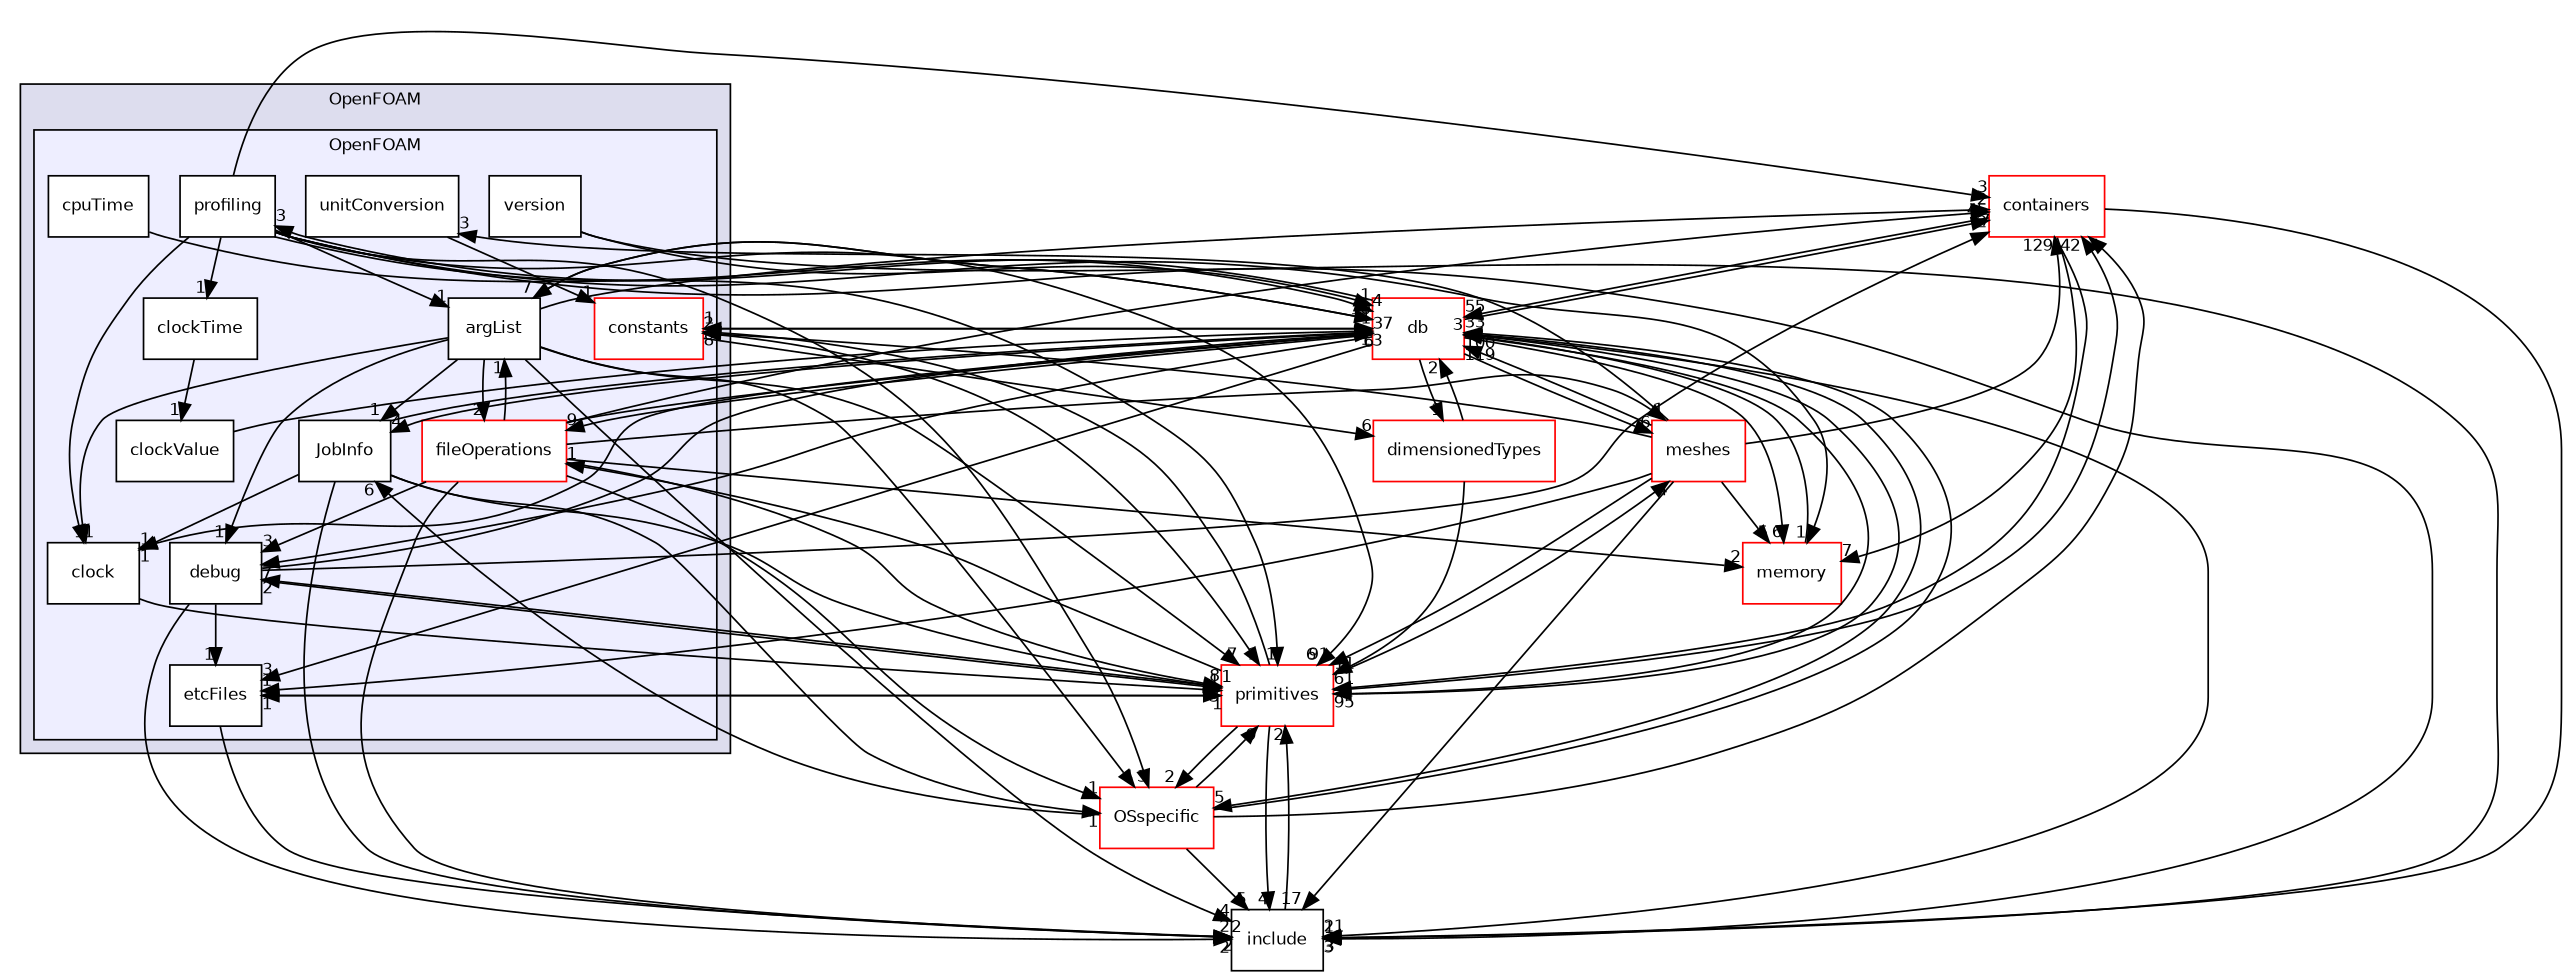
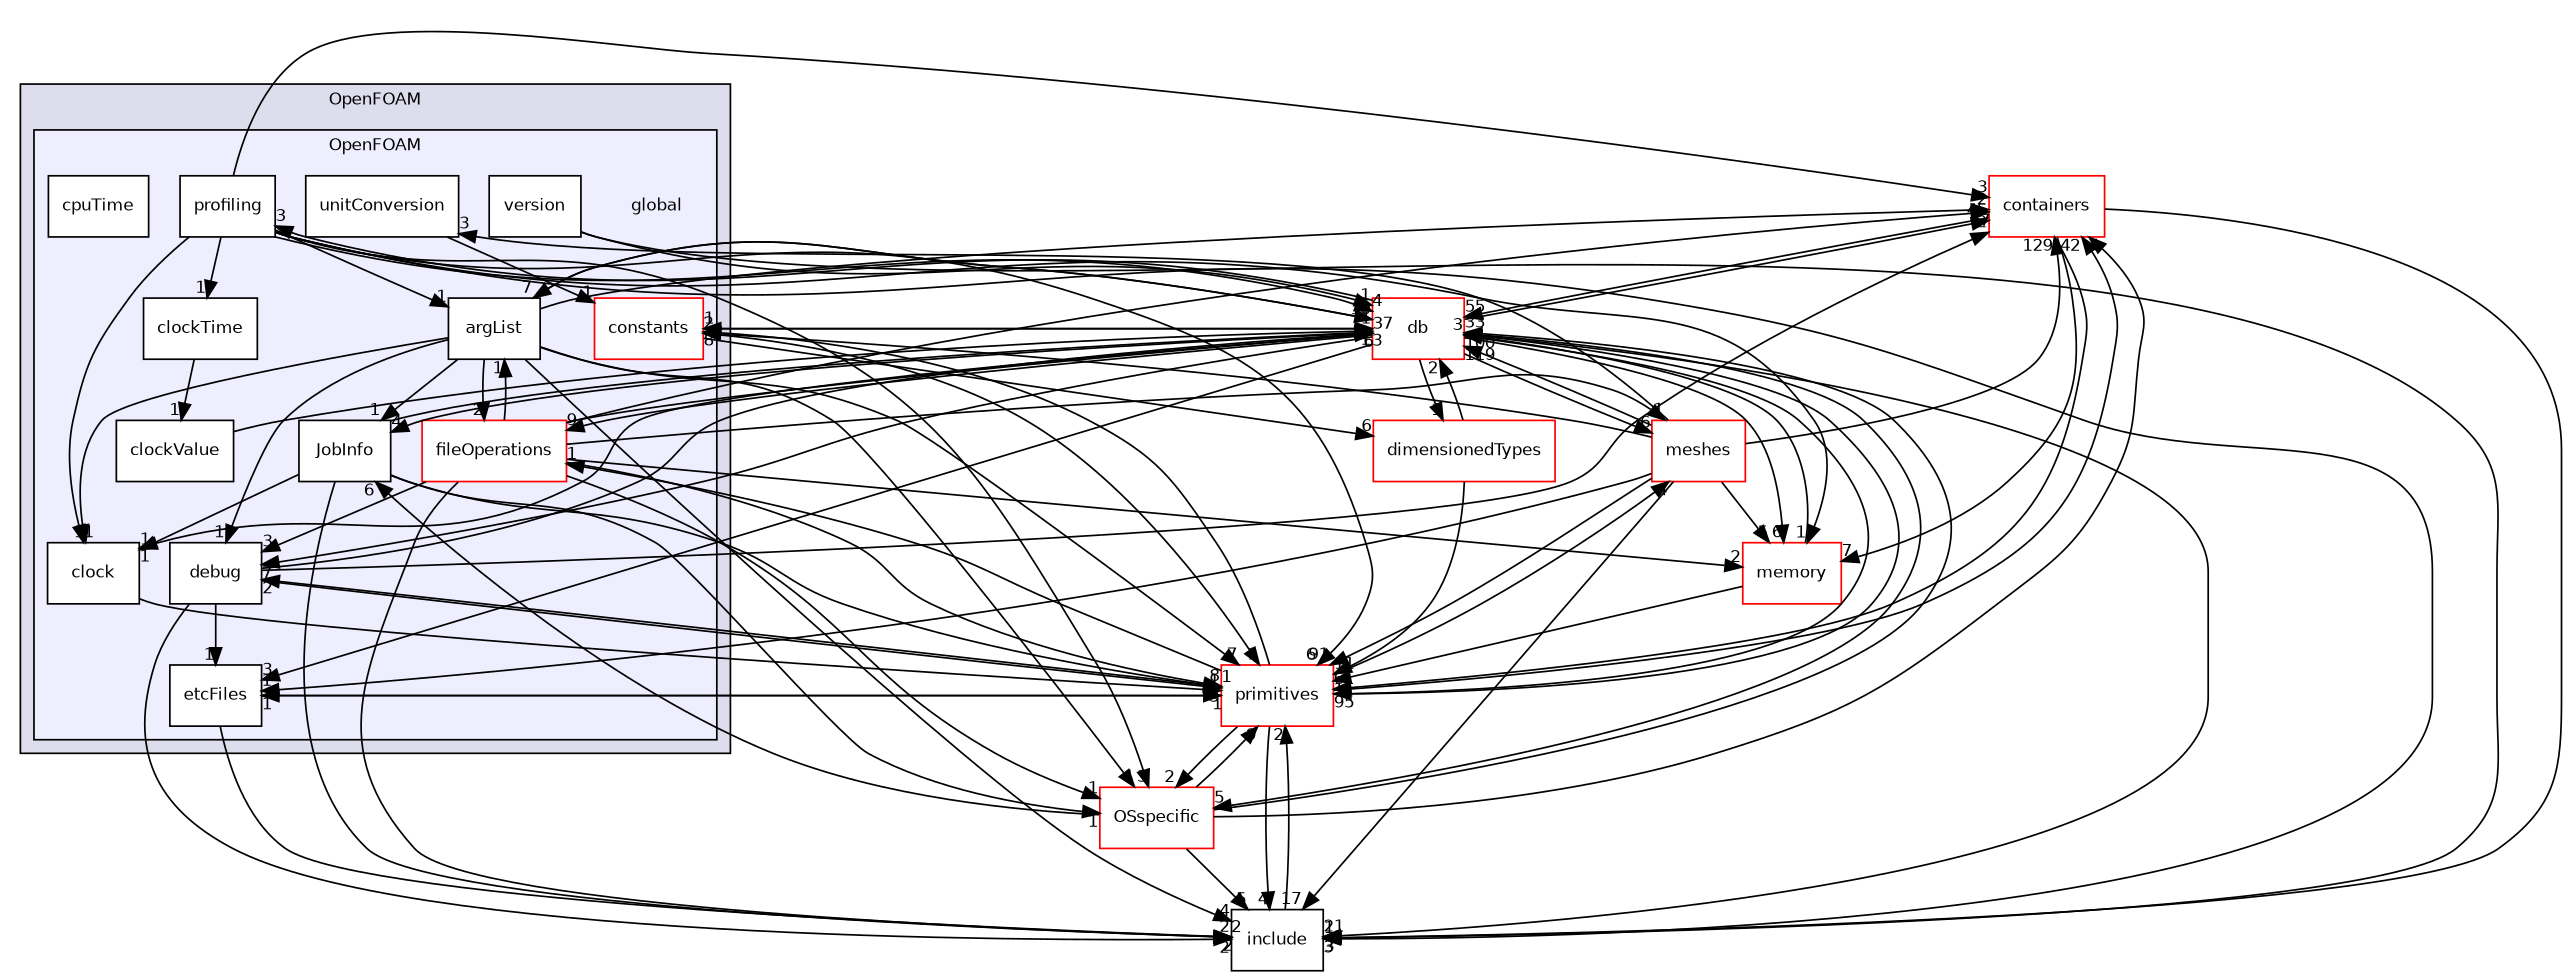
node "global": added
edge "cpuTime" -> "primitives": now "memory" -> "primitives"
